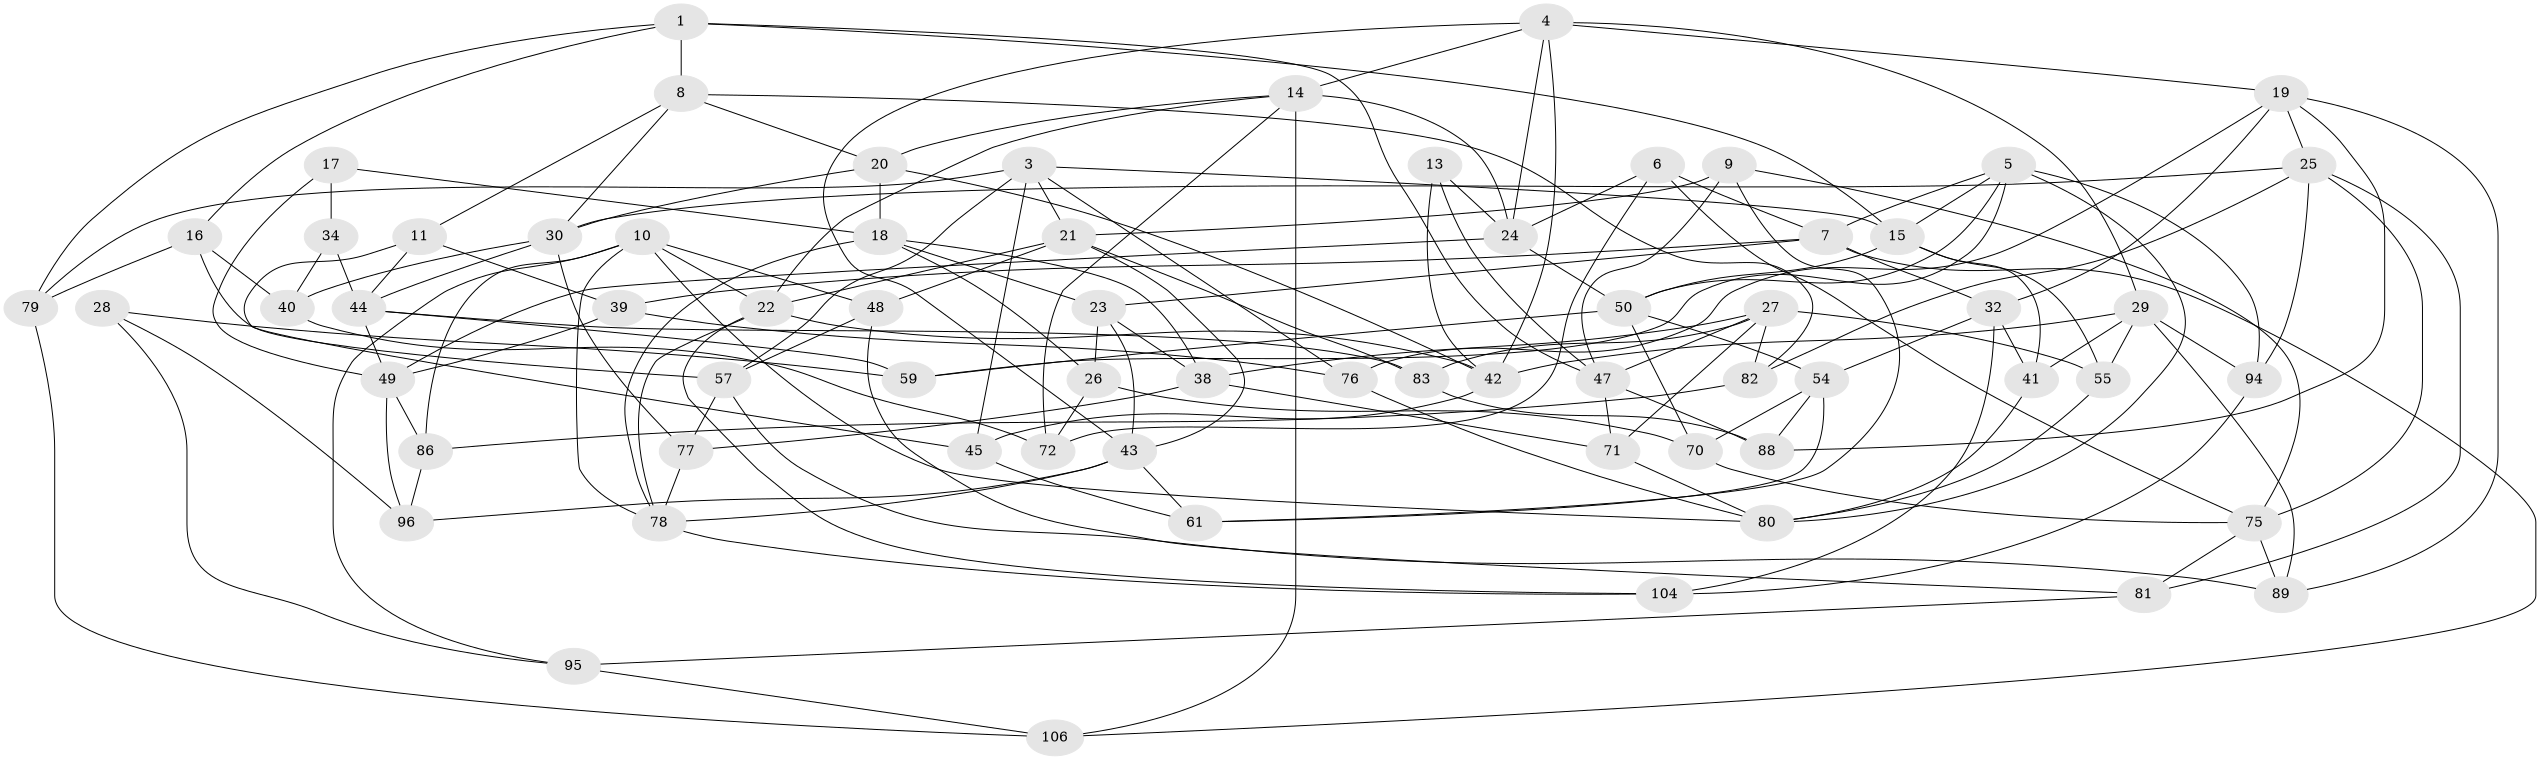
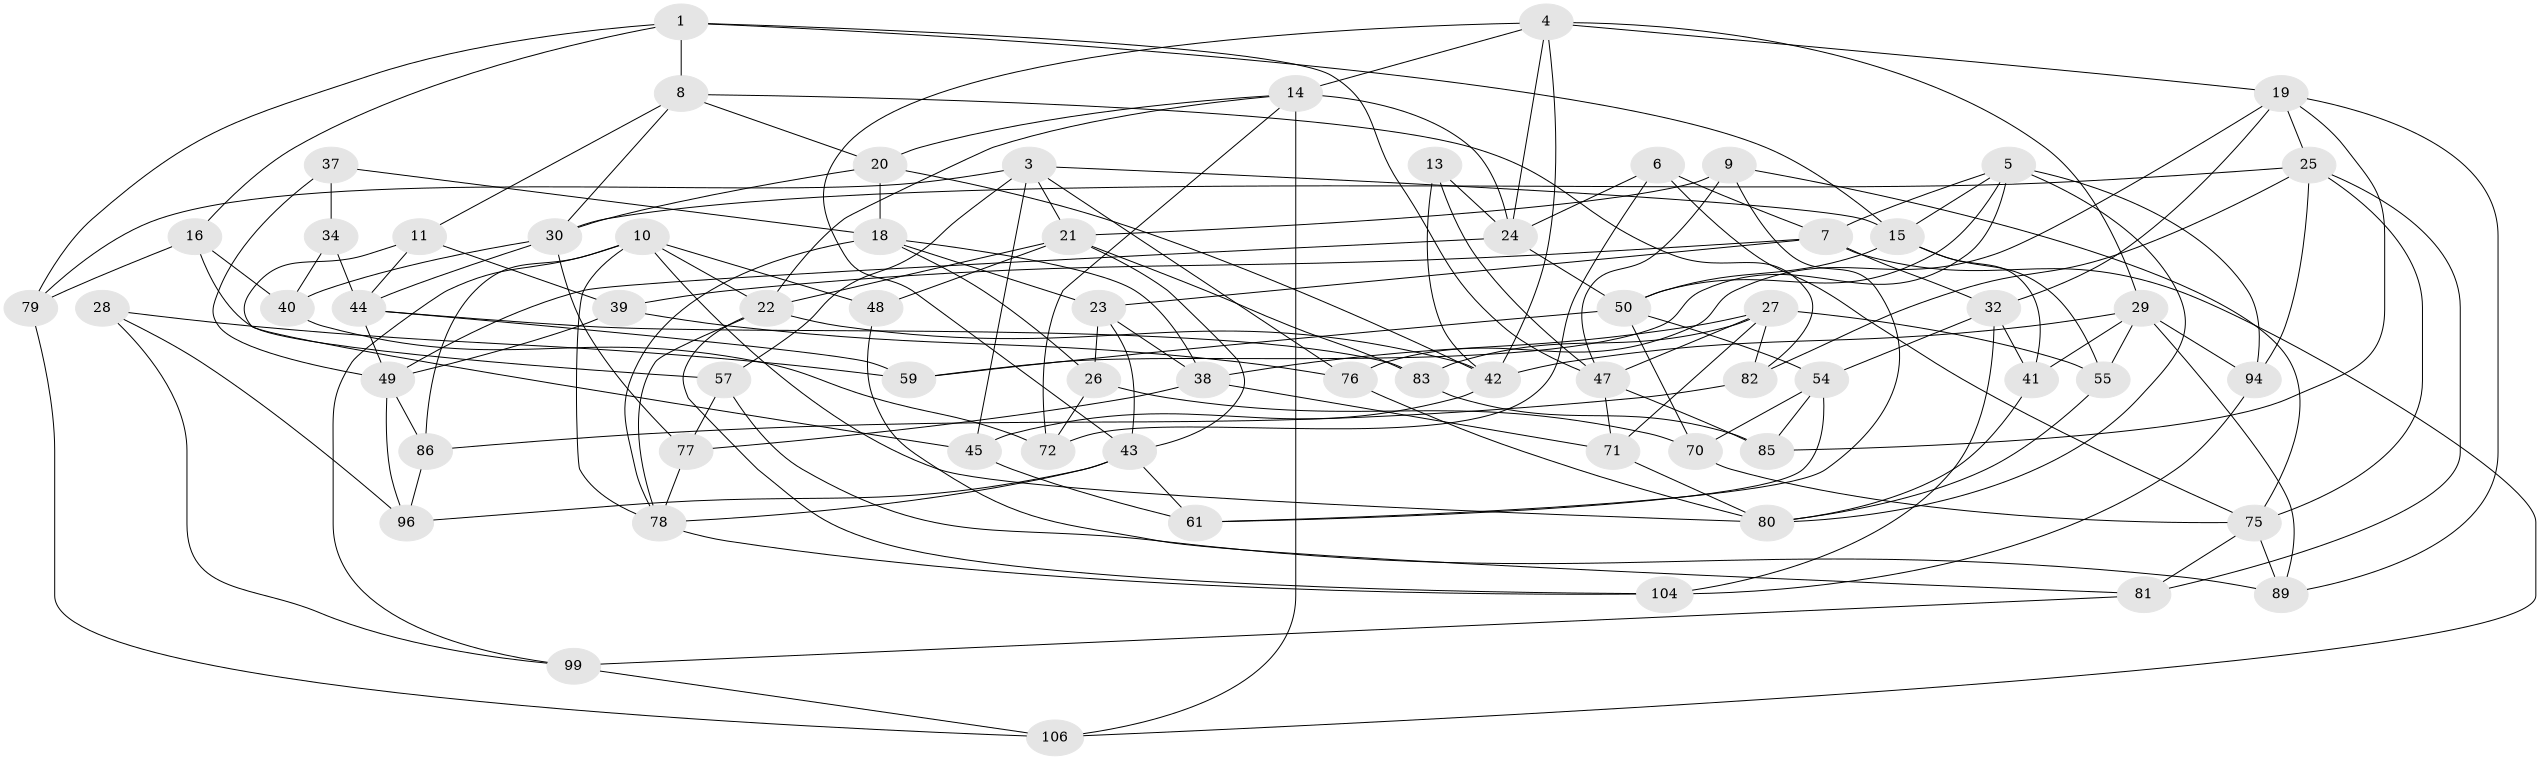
node "17": label "17" -> "37"
edge "48" -- "57": removed
node "88": label "88" -> "85"
node "95": label "95" -> "99"
